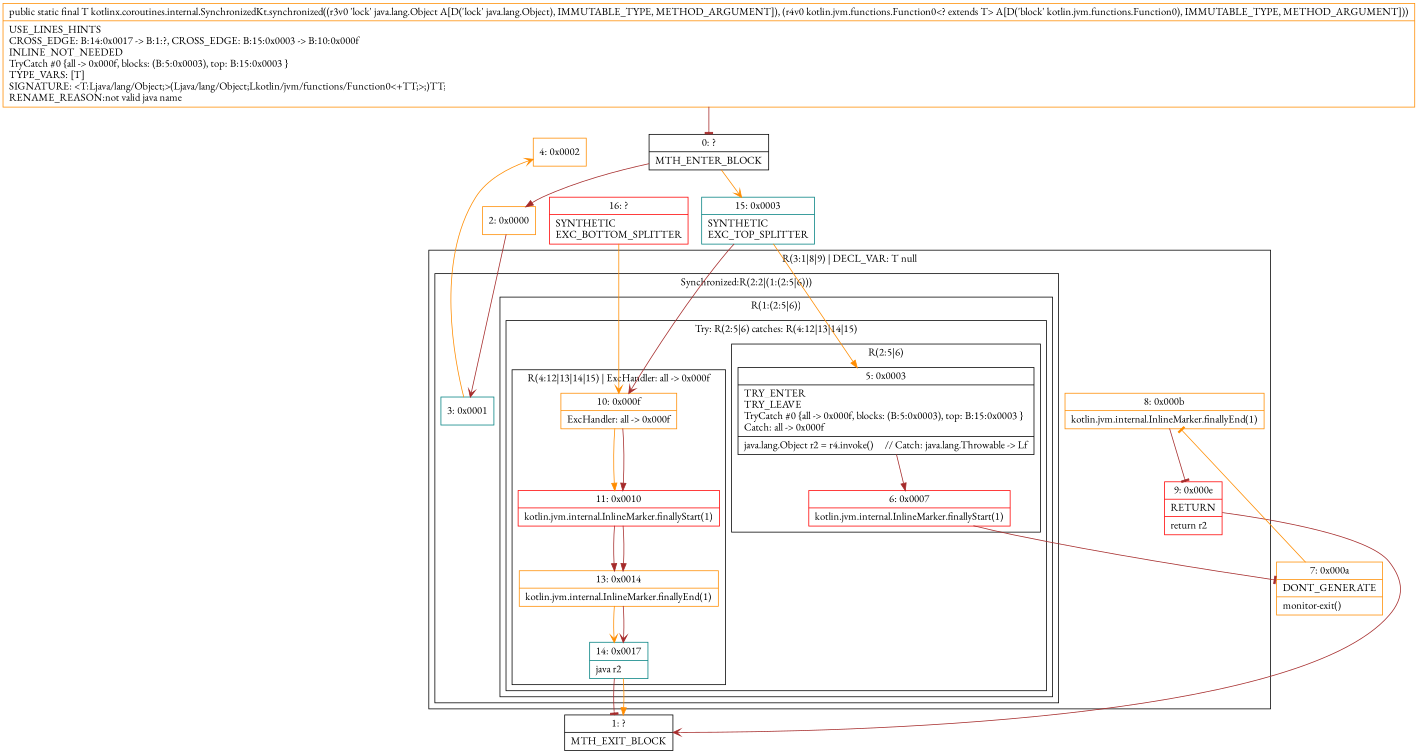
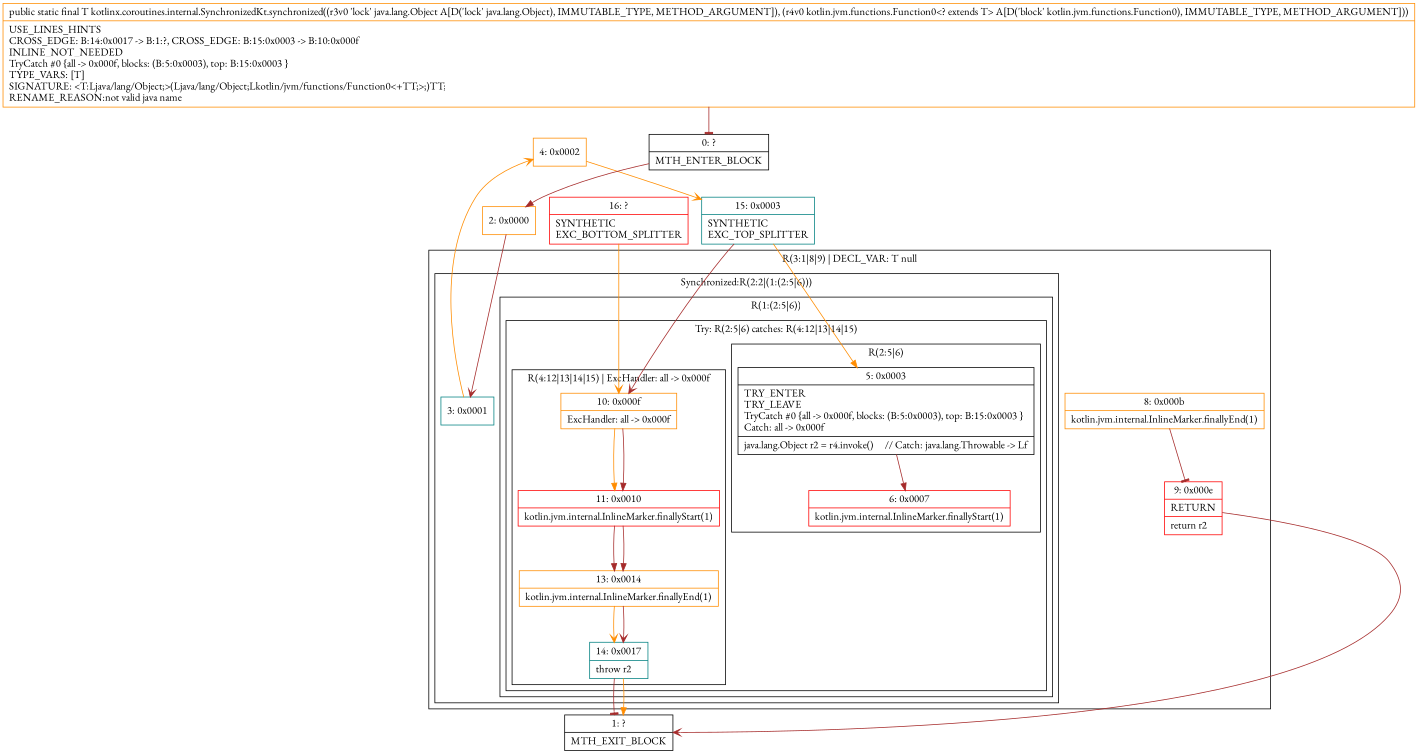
edge "0: ?" -> "15: 0x0003": now "4: 0x0002" -> "15: 0x0003"
node "7: 0x000a": removed
node "14: 0x0017": text "java r2" -> "throw r2"
